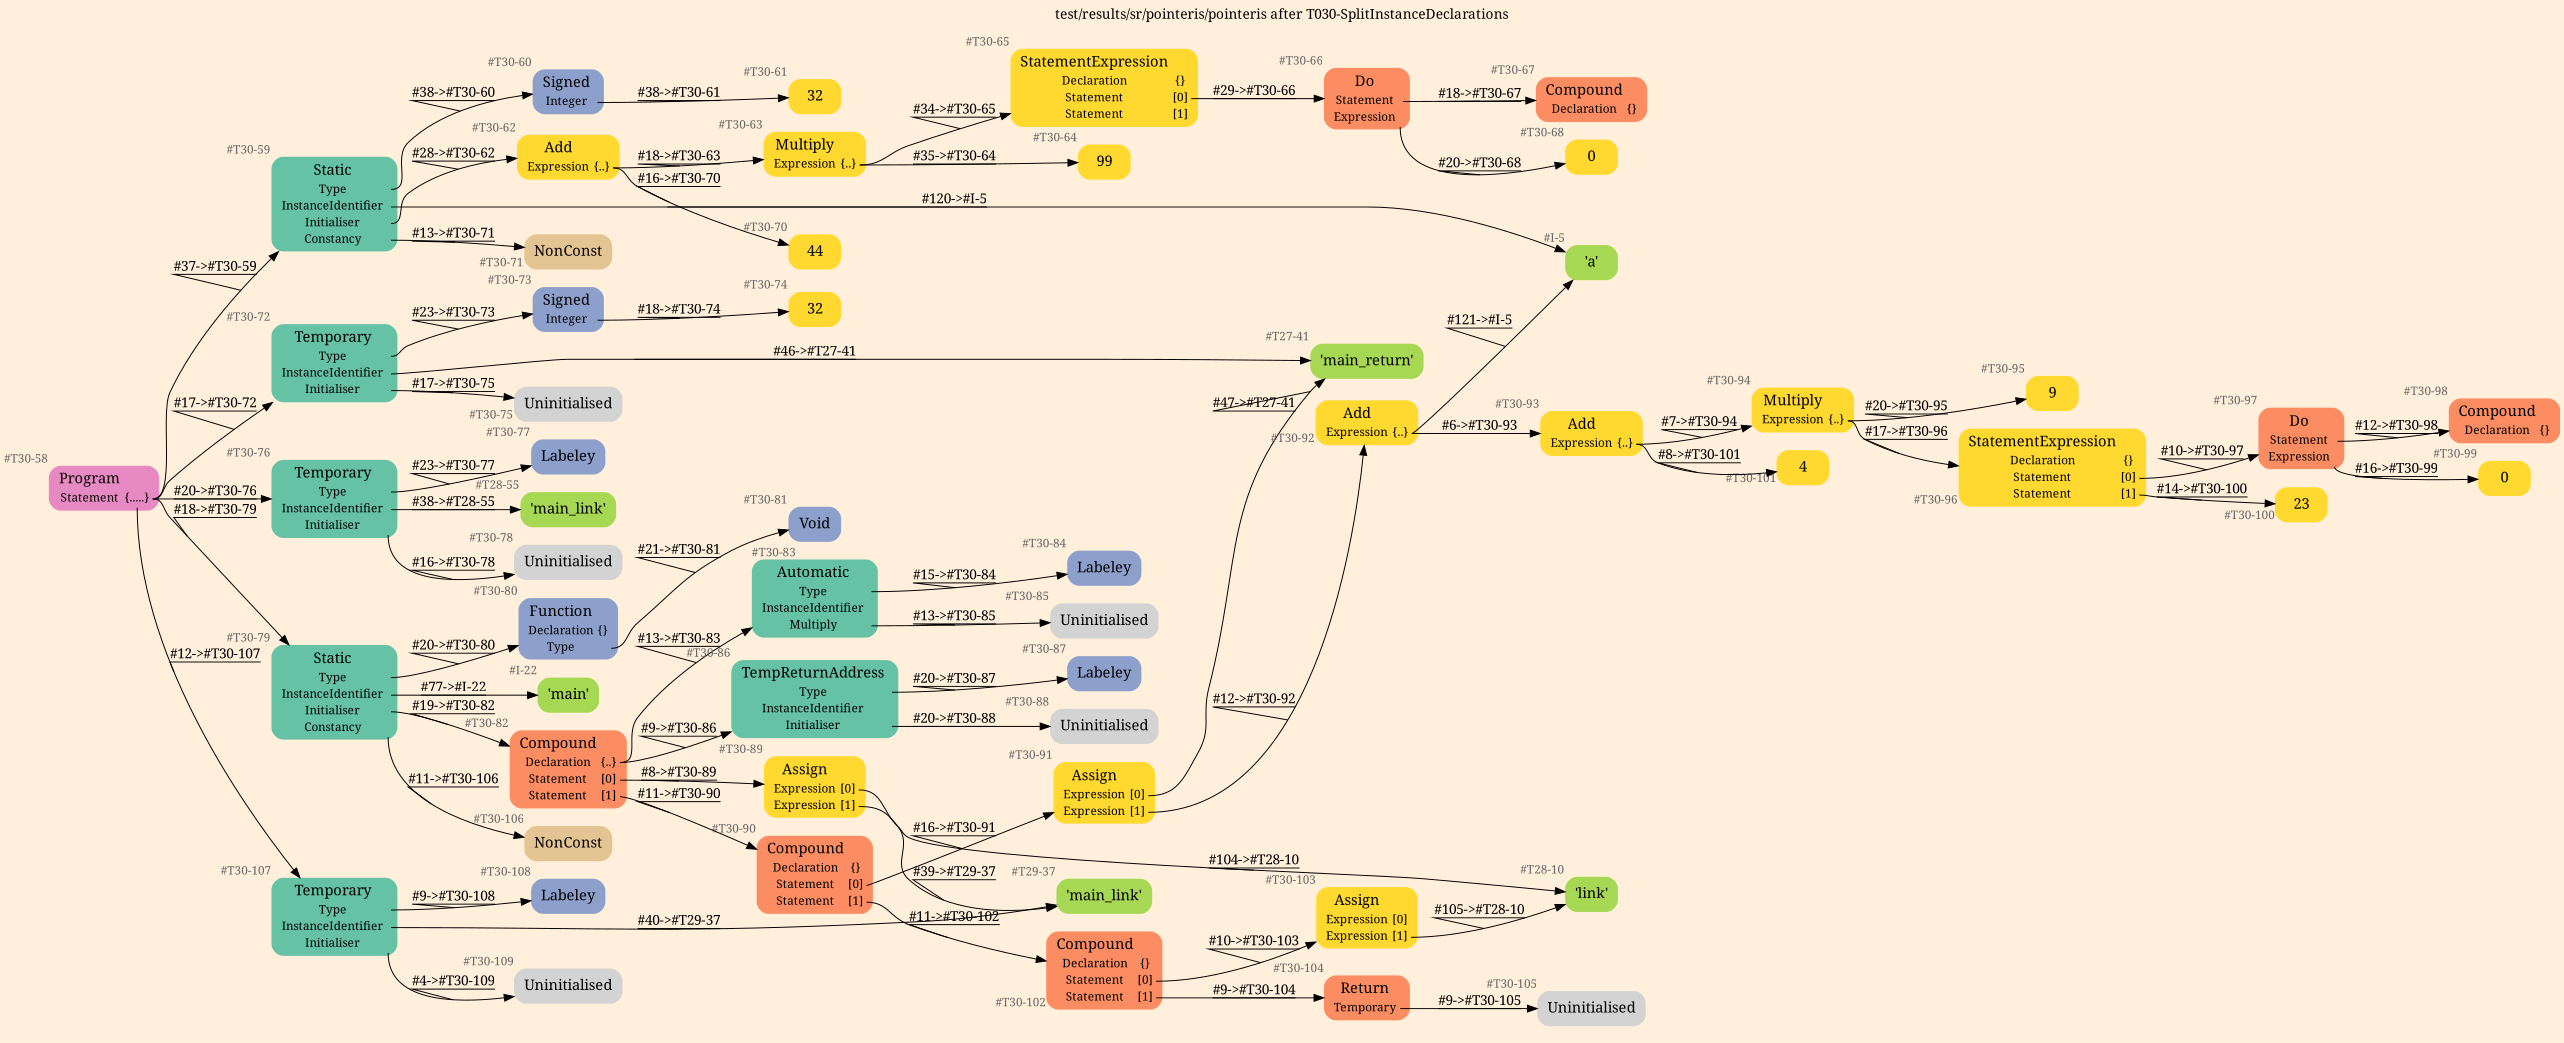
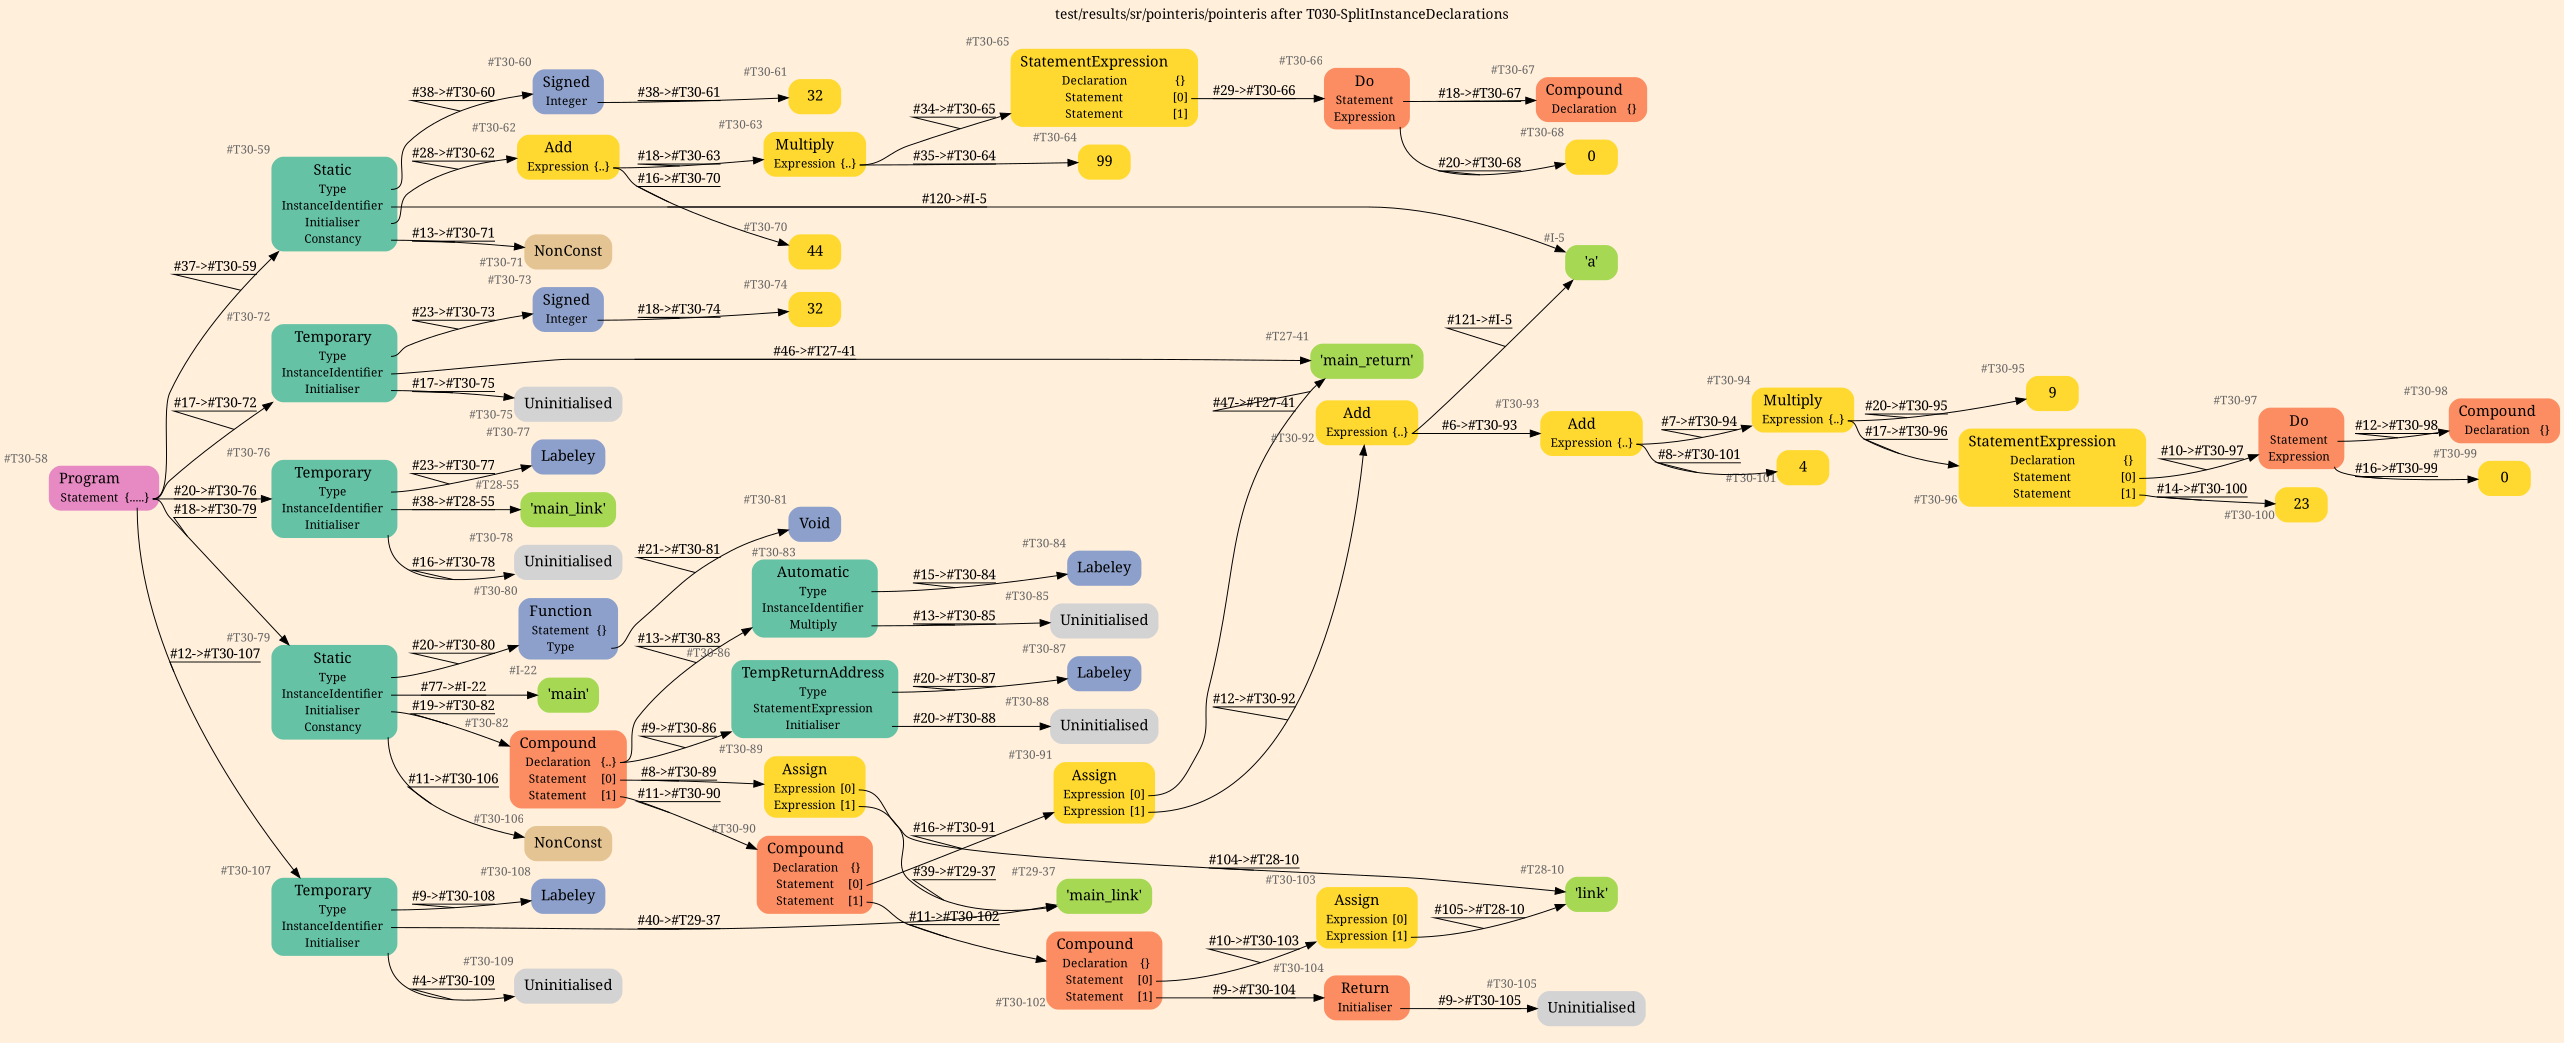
node "Function": text "Declaration" -> "Statement"
node "TempReturnAddress": text "InstanceIdentifier" -> "StatementExpression"
node "Return": text "Temporary" -> "Initialiser"
